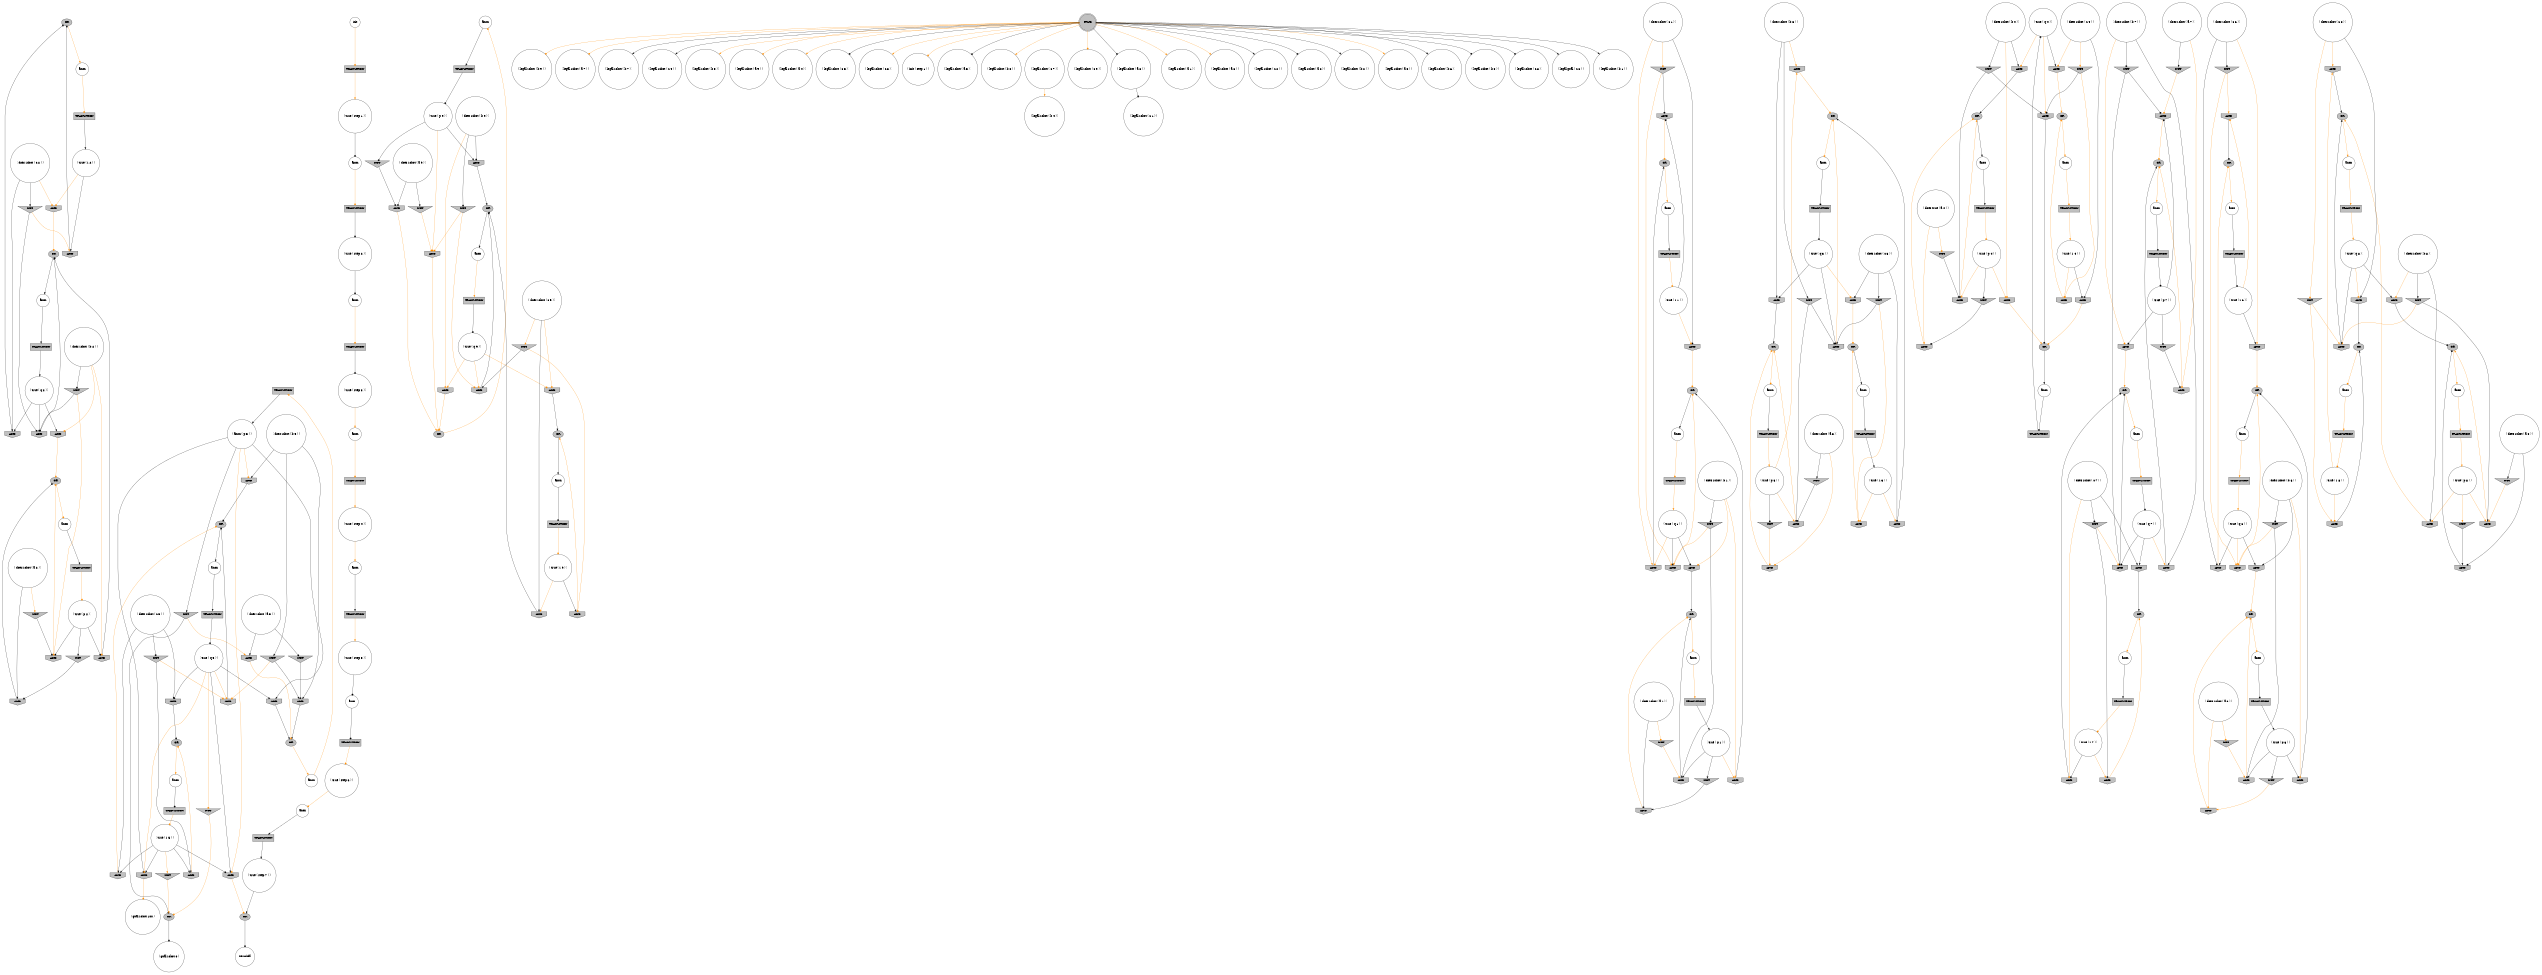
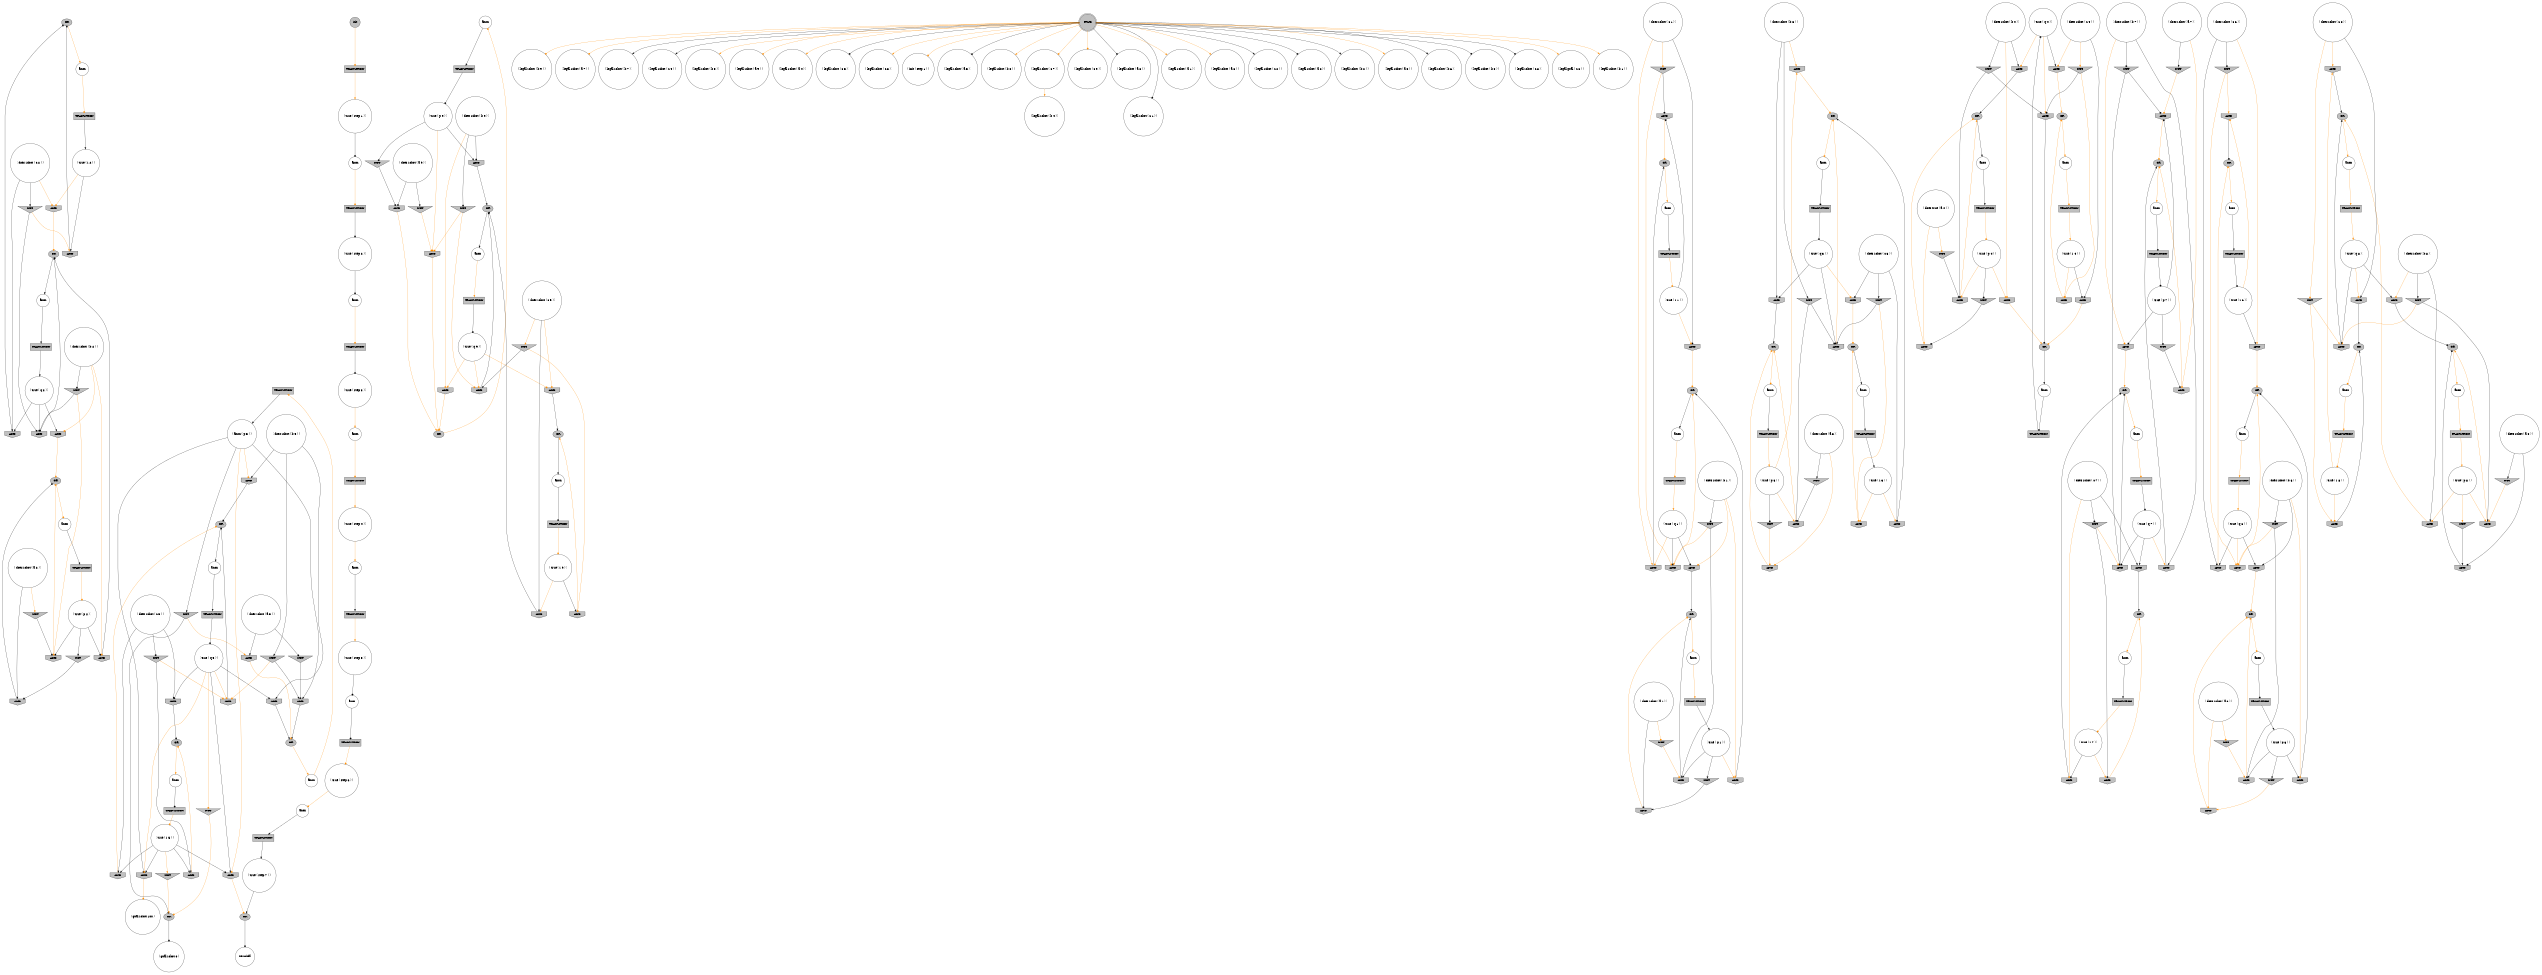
node "init": fillcolor white -> grey
edge "TRUE" -> "( legal robot ( b 1 ) )": color black -> darkorange
edge "TRUE" -> "( legal goal ( c 6 ) )": color black -> darkorange
edge "TRUE" -> "( legal robot ( c 7 ) )": added
edge "( legal robot ( a 8 ) )" -> "( legal robot ( c 1 ) )": now "TRUE" -> "( legal robot ( c 1 ) )"
